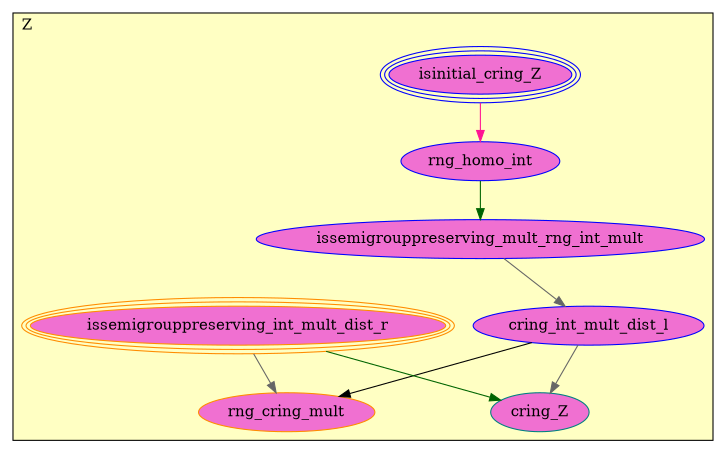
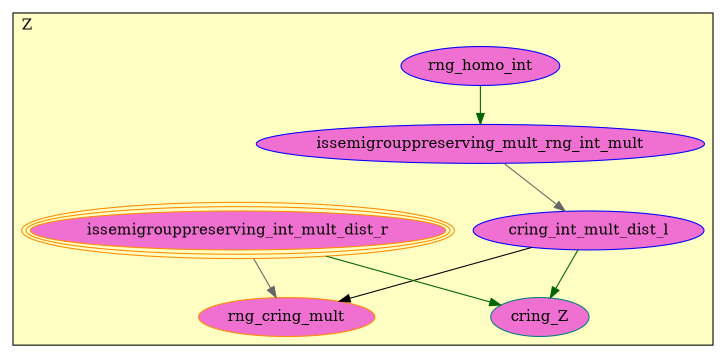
node "isinitial_cring_Z": removed
edge "cring_int_mult_dist_l" -> "cring_Z": color gray40 -> darkgreen
